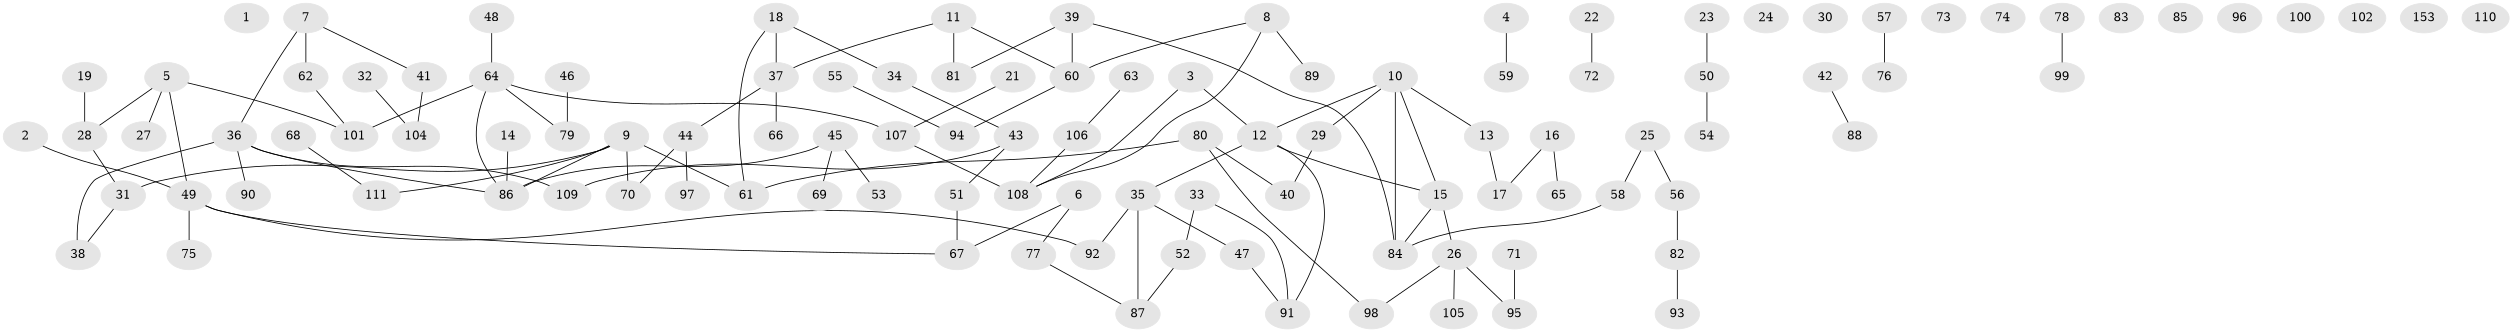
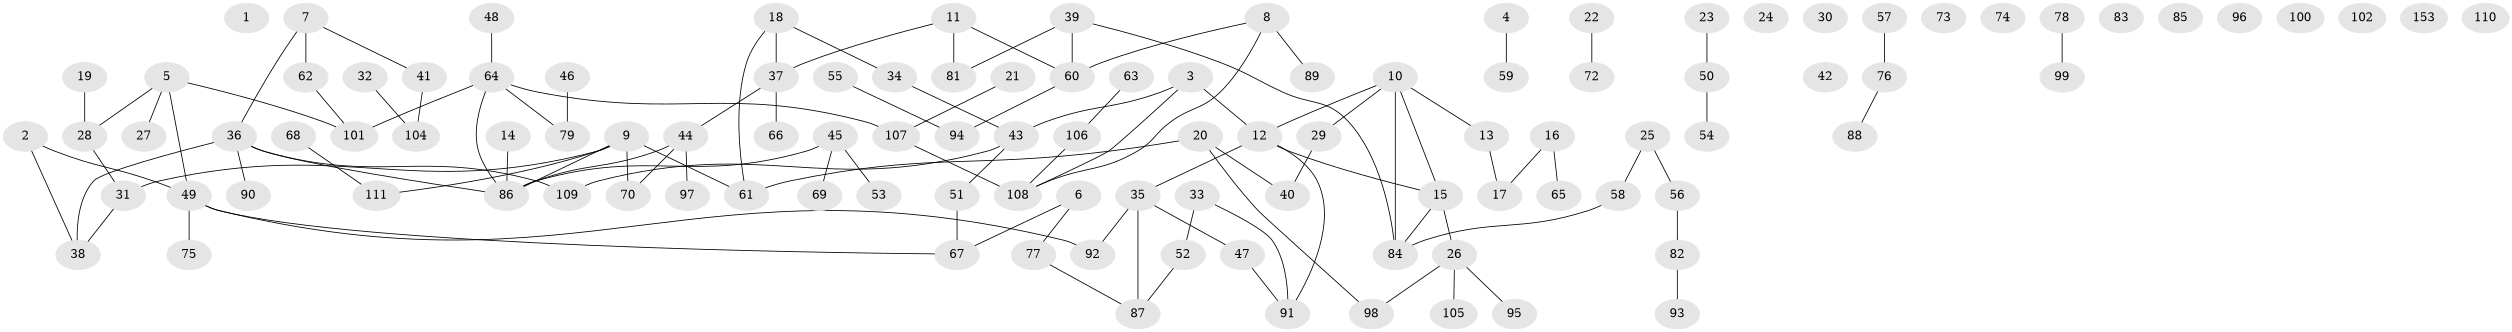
edge "3" -- "43": added
edge "42" -- "88": now "76" -- "88"
node "80": label "80" -> "20"
edge "44" -- "86": added
edge "2" -- "38": added
node "71": removed
